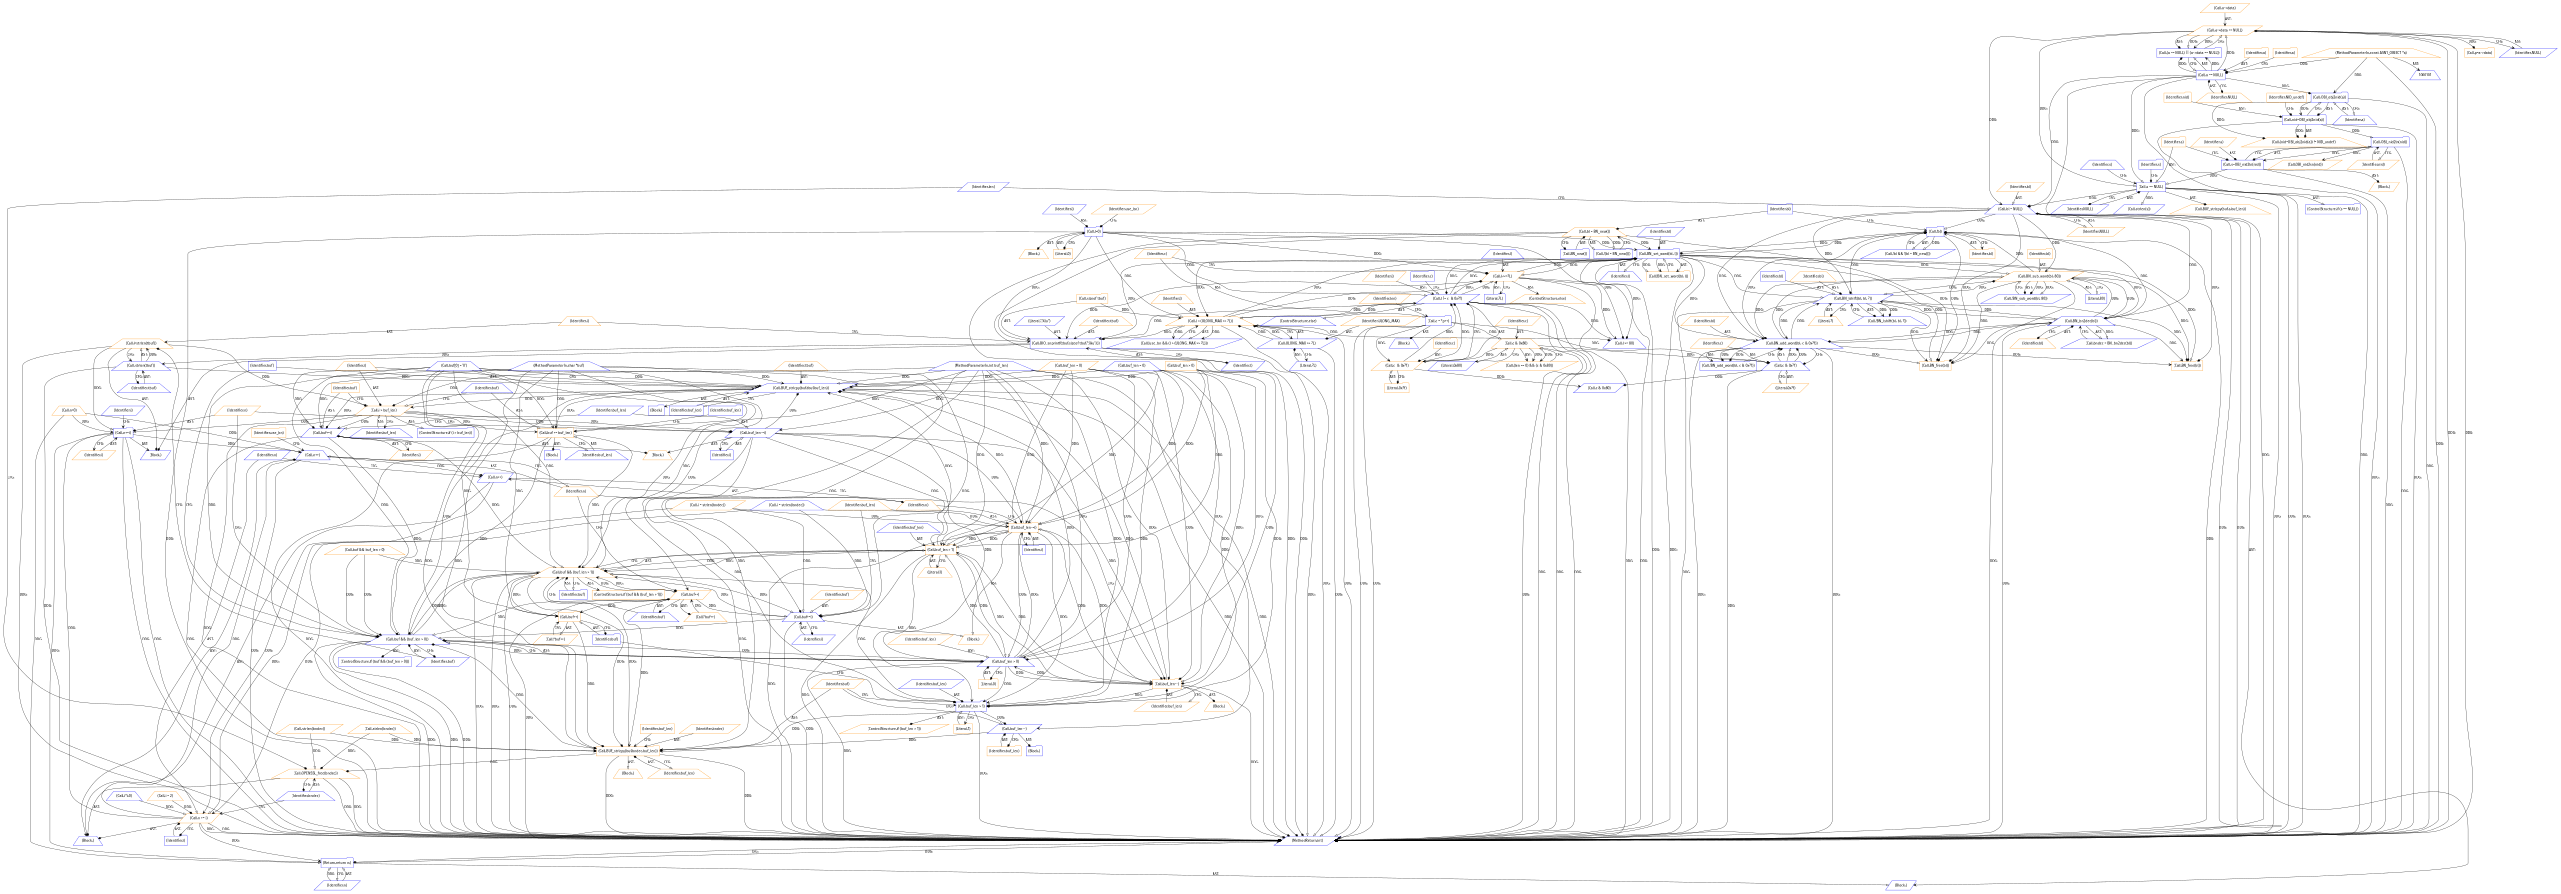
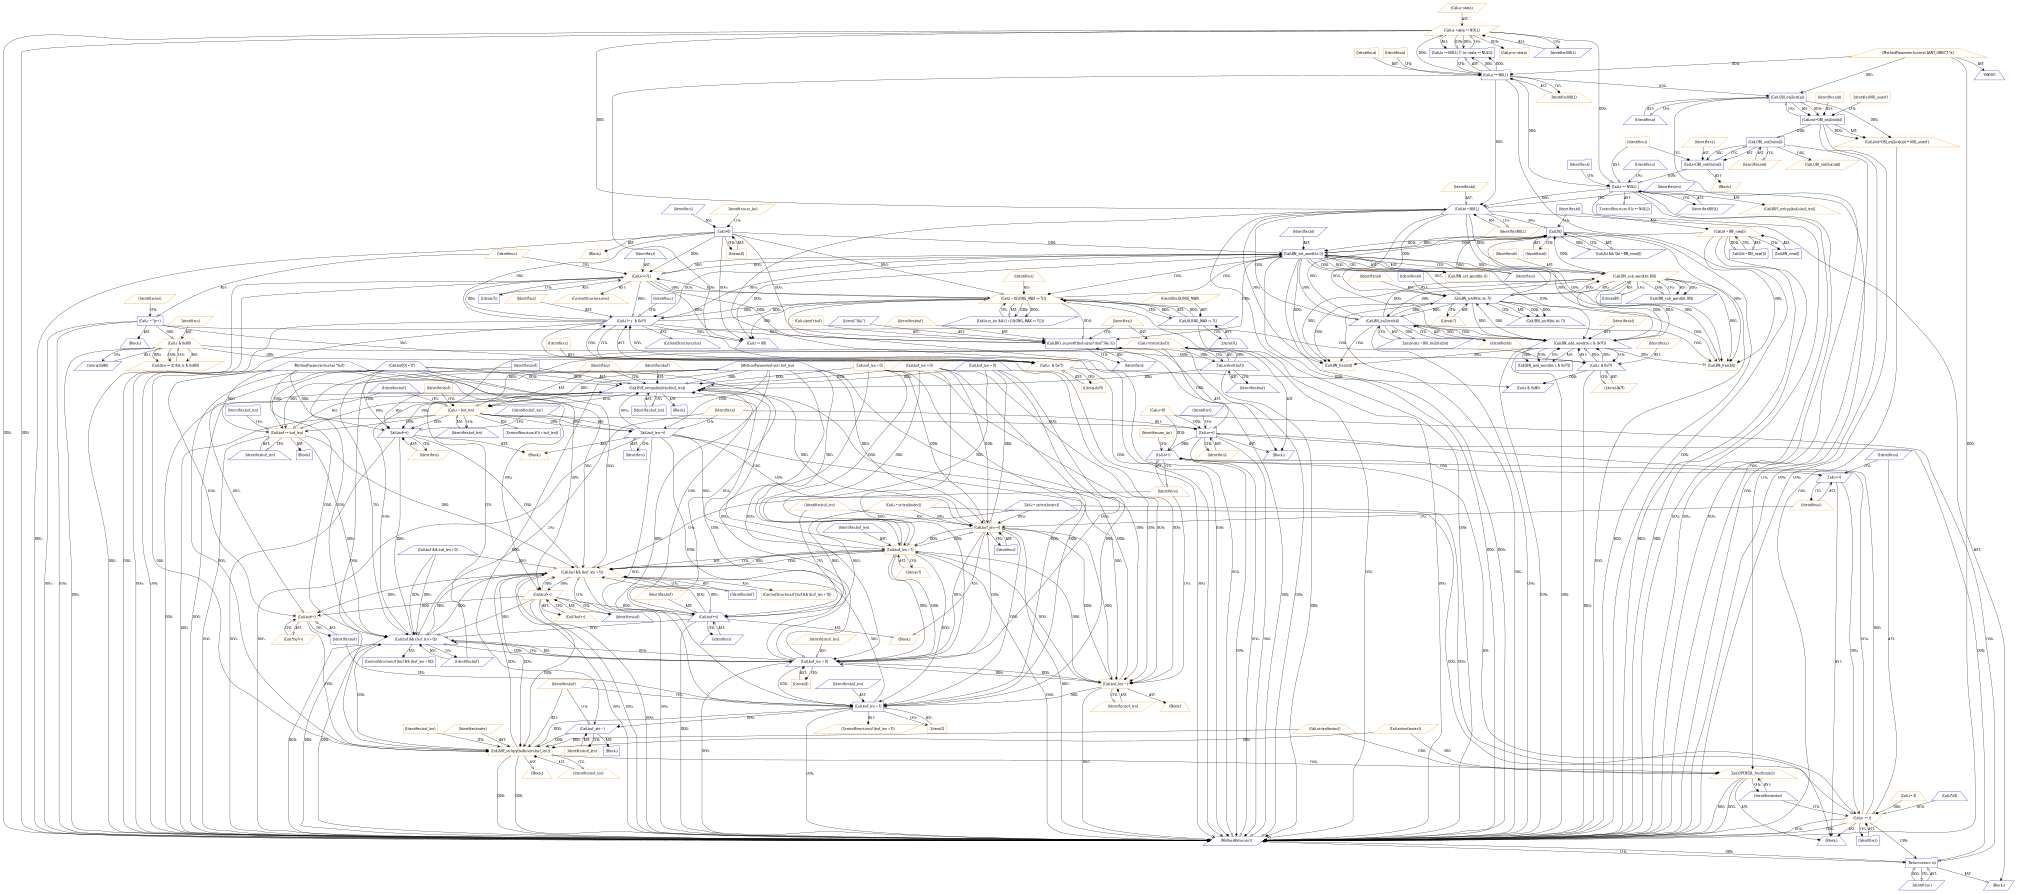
node "(Call,strlen(s))": removed
edge "(Call,sizeof tbuf)" -> "(Call,l > (ULONG_MAX >> 7L))": now "(Call,l<<=7L)" -> "(Call,l > (ULONG_MAX >> 7L))"
node "(Call,buf && buf_len > 0)": color darkorange -> blue
edge "(Call,s=OBJ_nid2ln(nid))" -> "(MethodReturn,int)": now "(Call,(nid=OBJ_obj2nid(a)) != NID_undef)" -> "(MethodReturn,int)"
